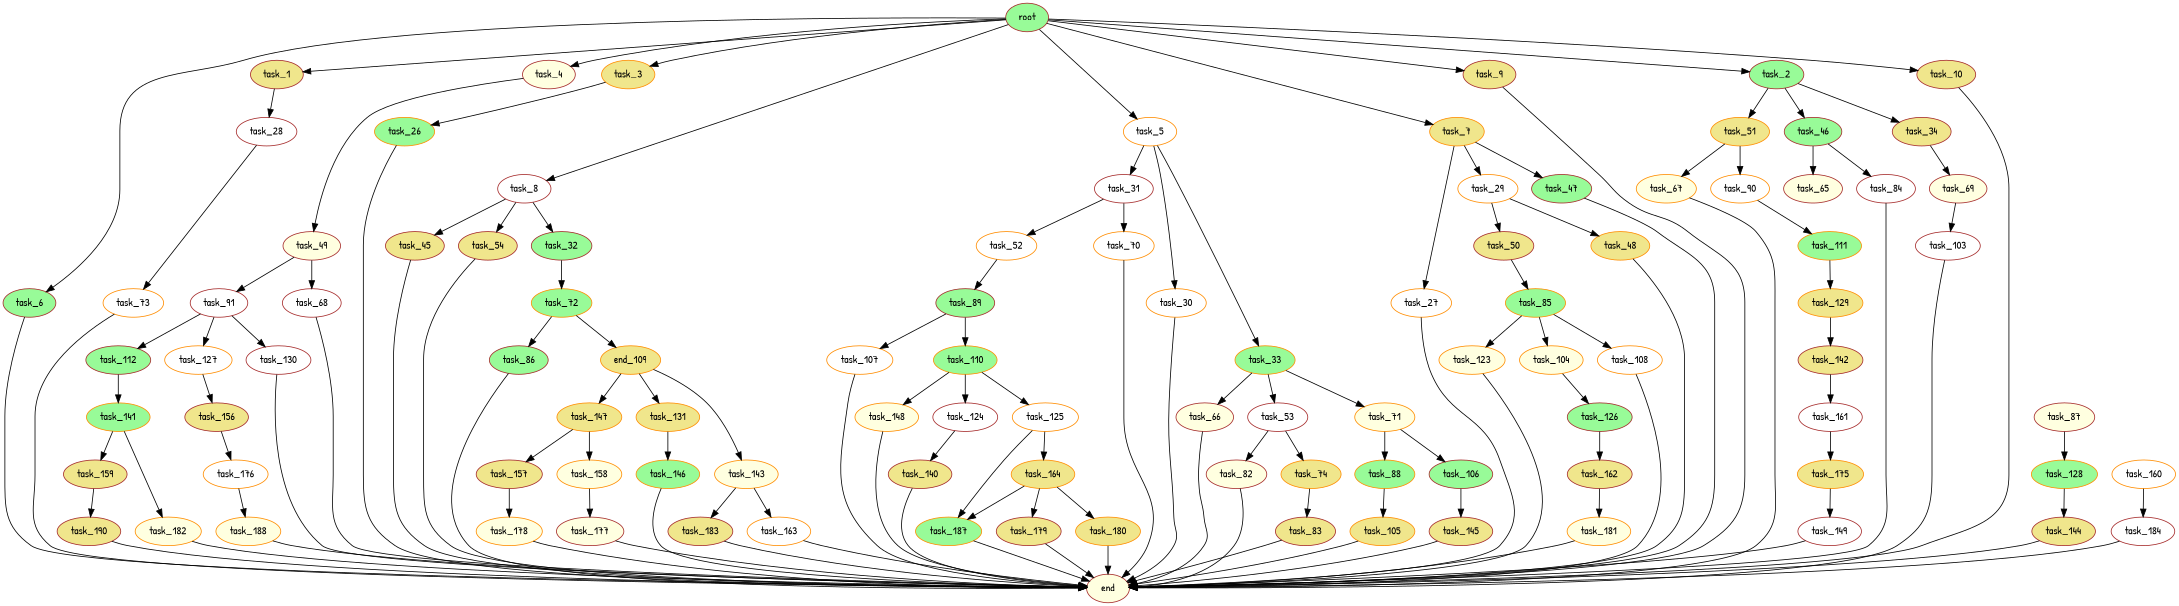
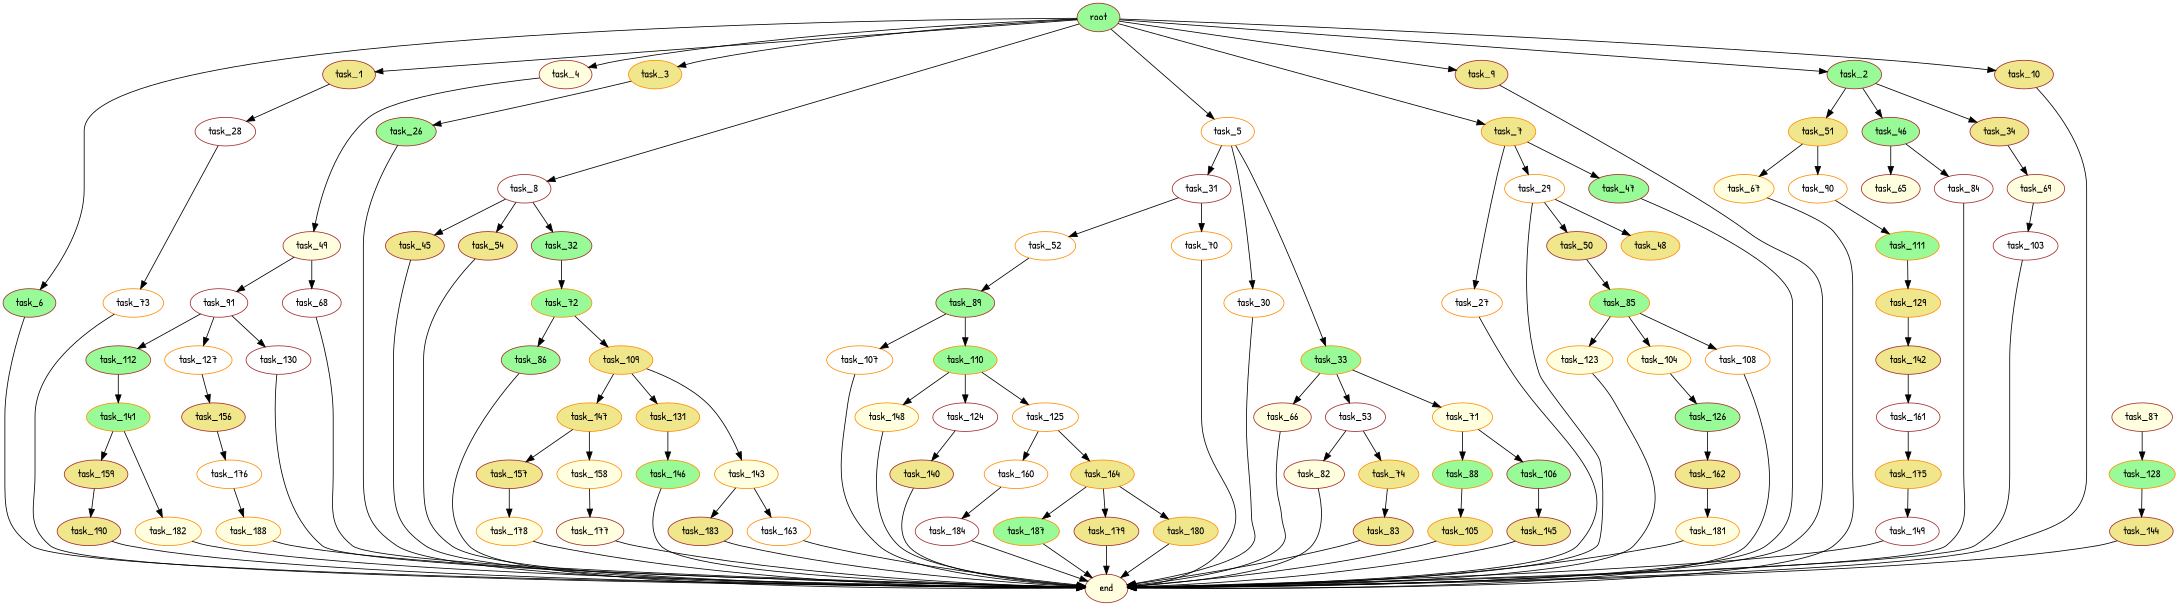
node "task_26": color darkorange -> brown
node "end_109": label "end_109" -> "task_109"
edge "task_125" -> "task_187": now "task_125" -> "task_160"
edge "task_48" -> "end": now "task_29" -> "end"
